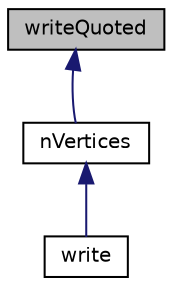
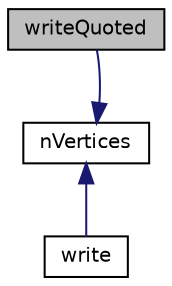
edge "nVertices" -> "writeQuoted": reversed
